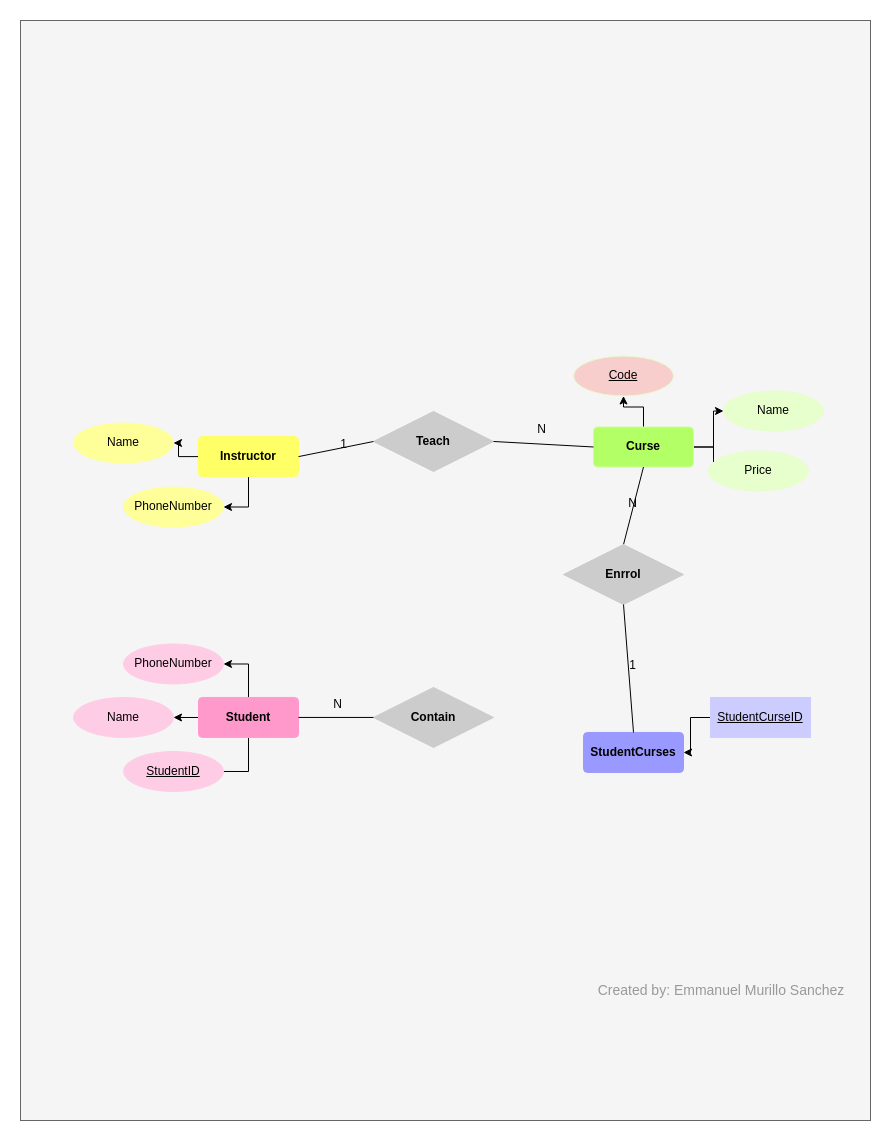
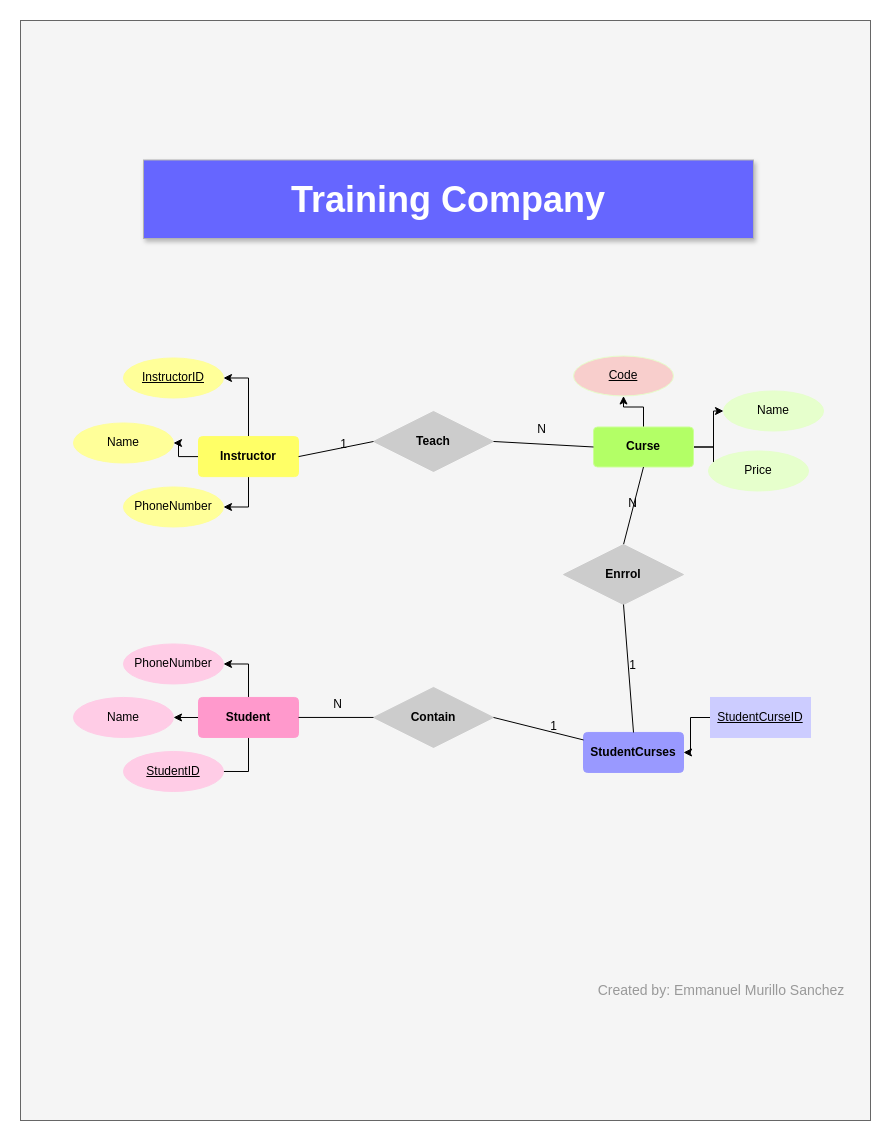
node "Training Company": added
node "InstructorID": added
edge "Instructor" -> "InstructorID": added
edge "Contain" -- "StudentCurses": added, label "1"
